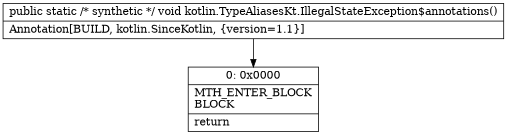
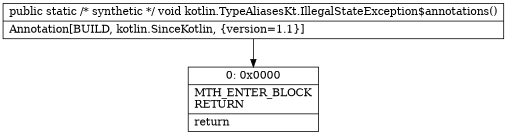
node "0: 0x0000": text "BLOCK" -> "RETURN"
